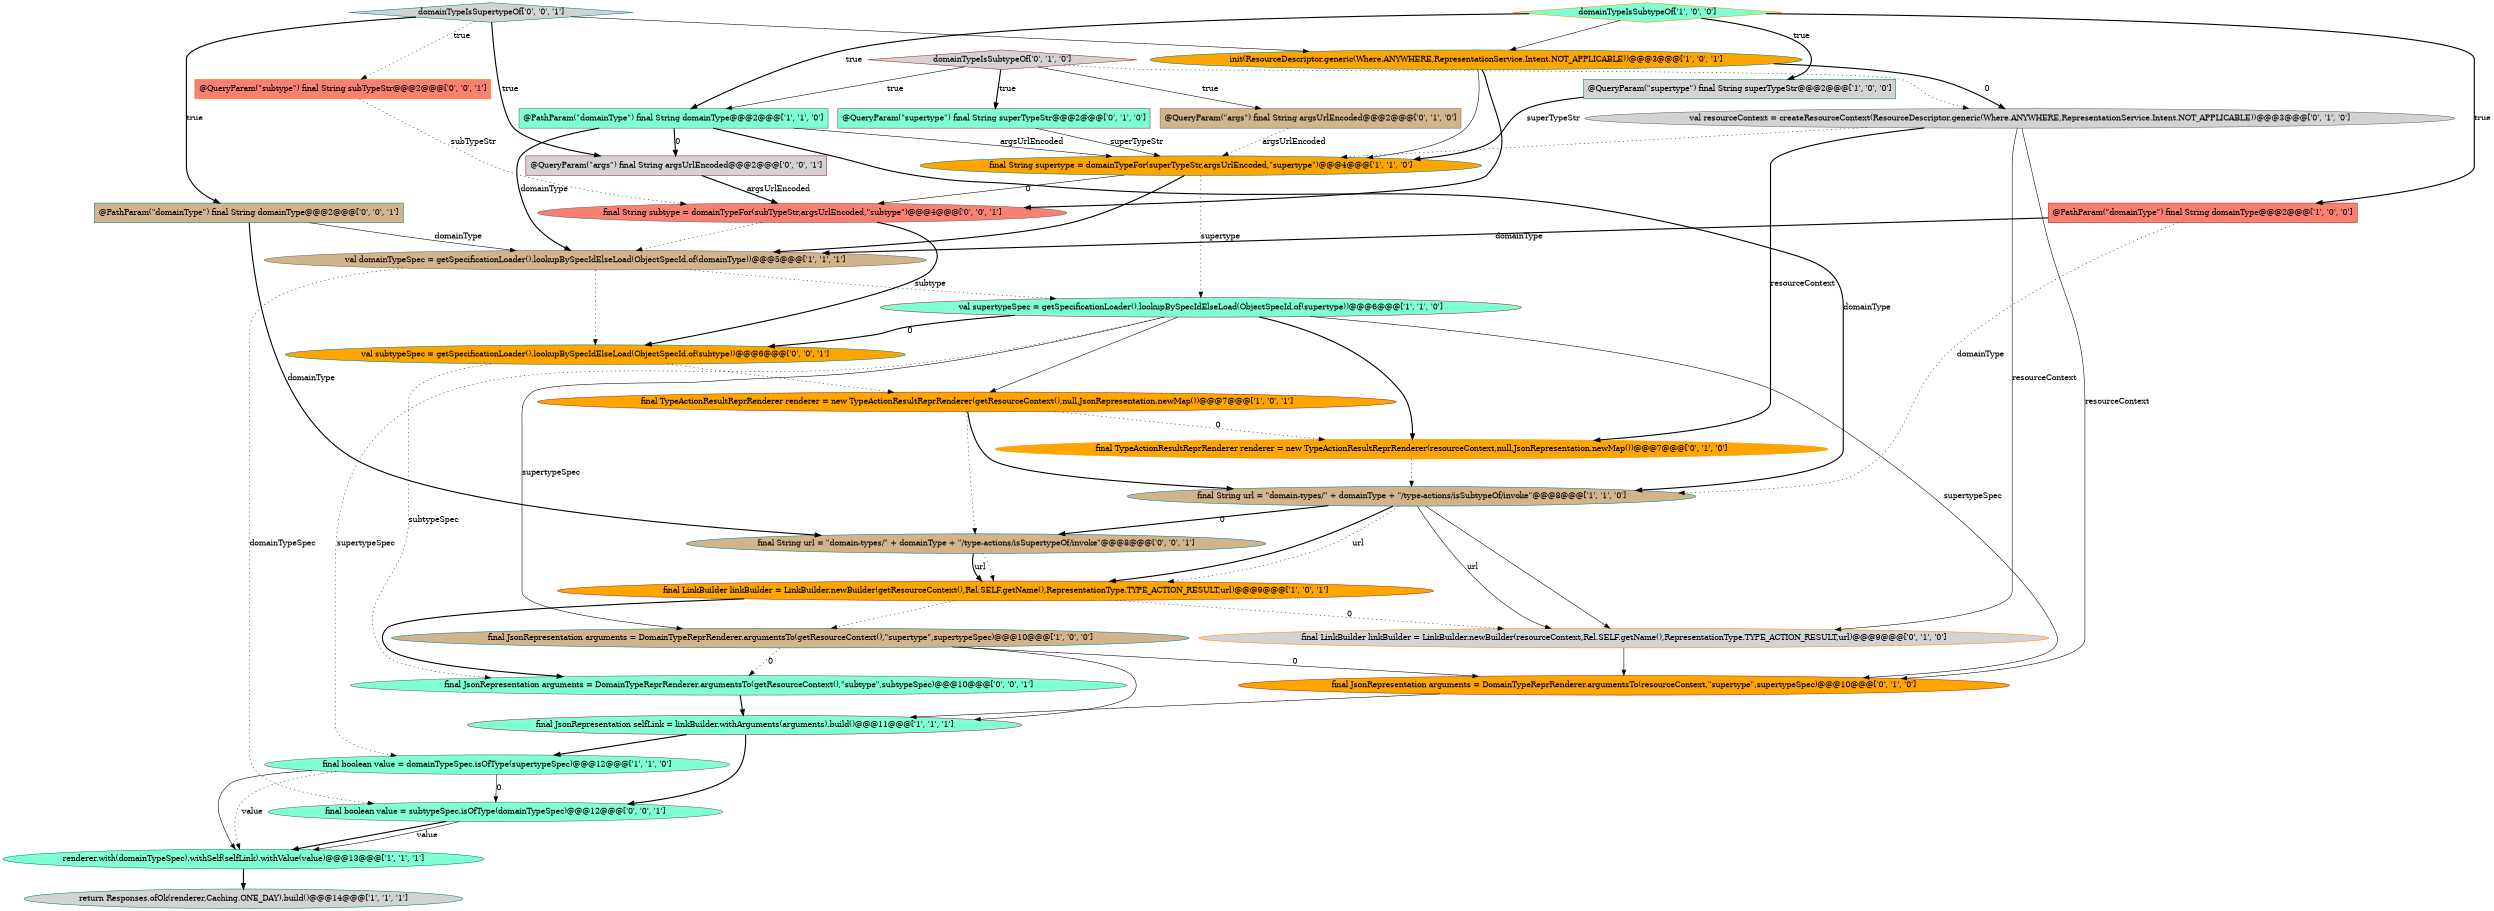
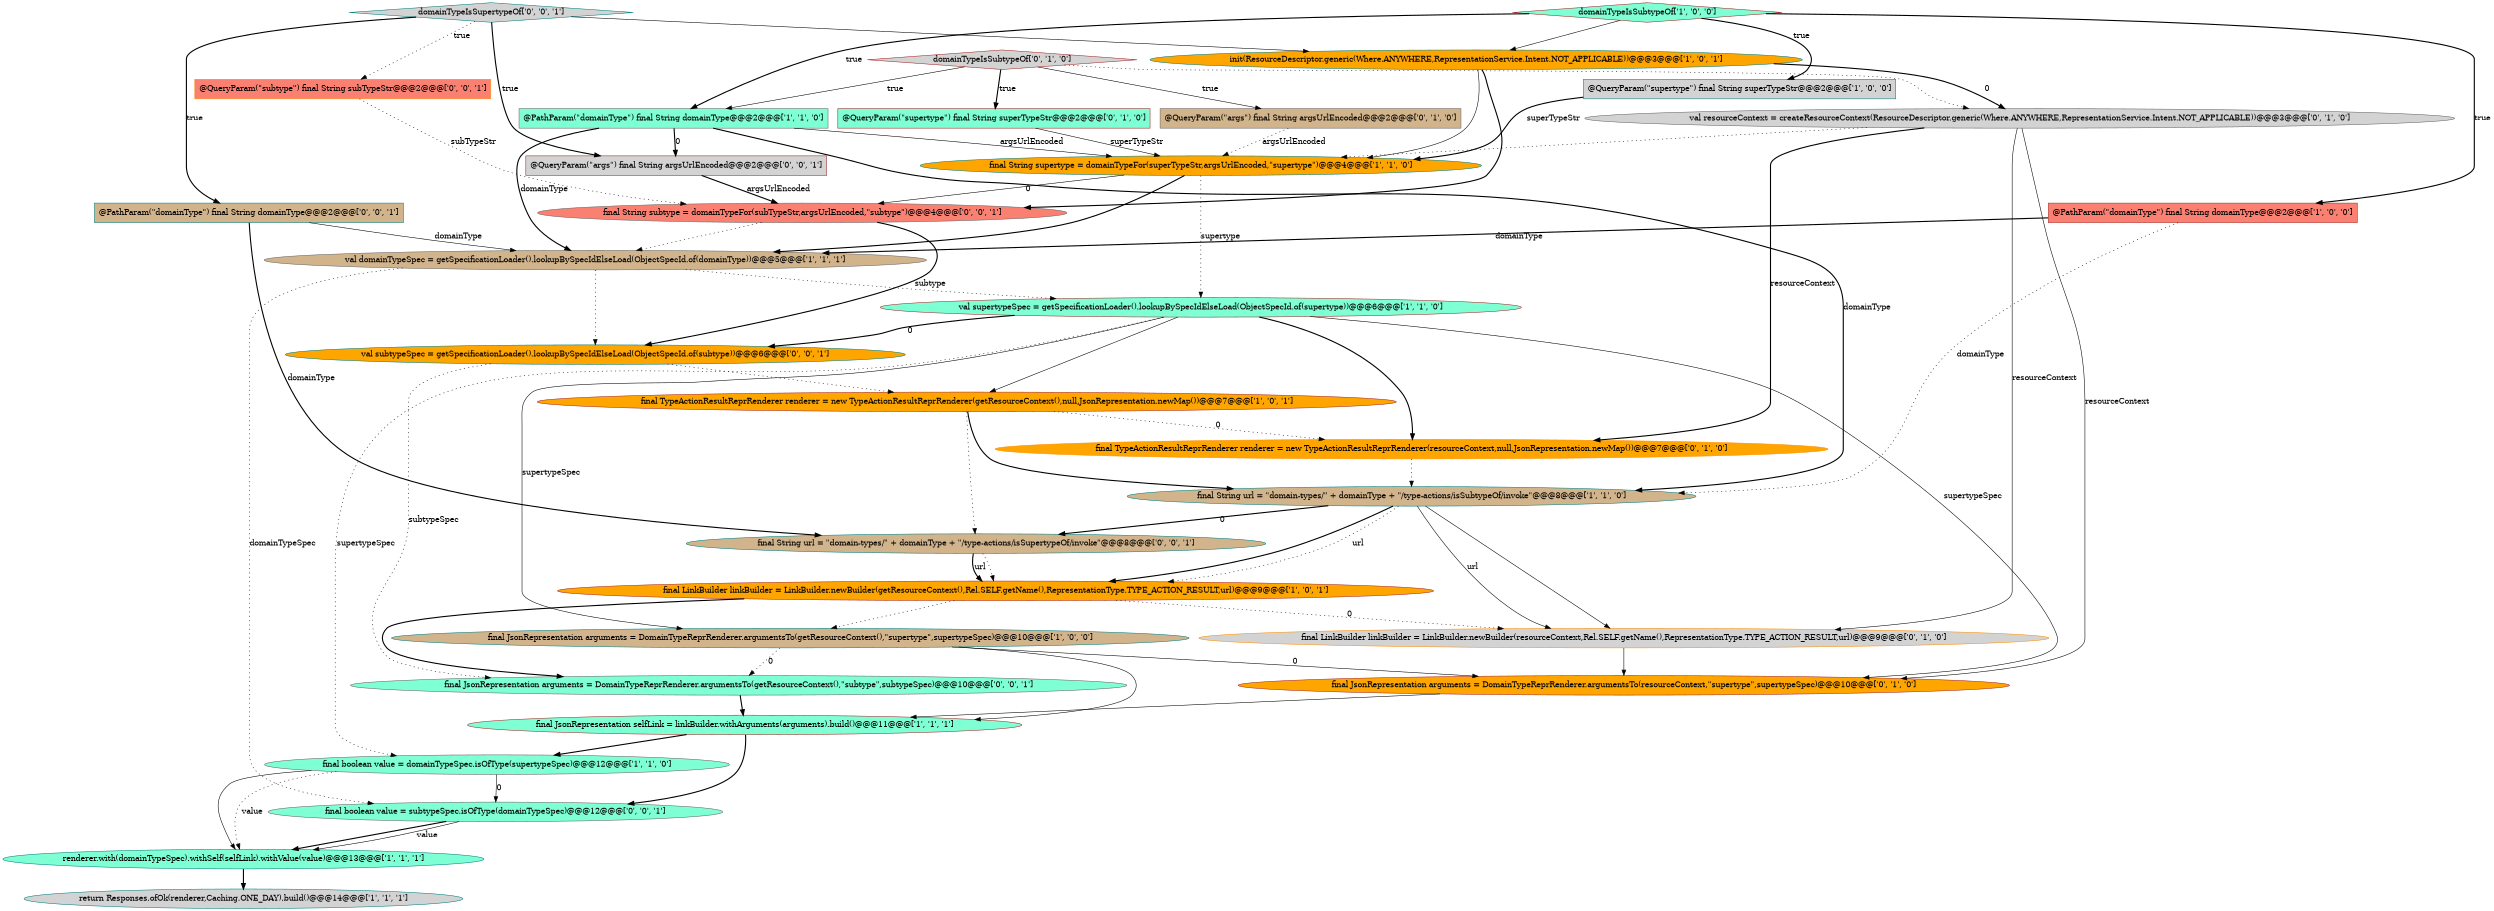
node "domainTypeIsSubtypeOf['1', '0', '0']": color darkorange -> brown
